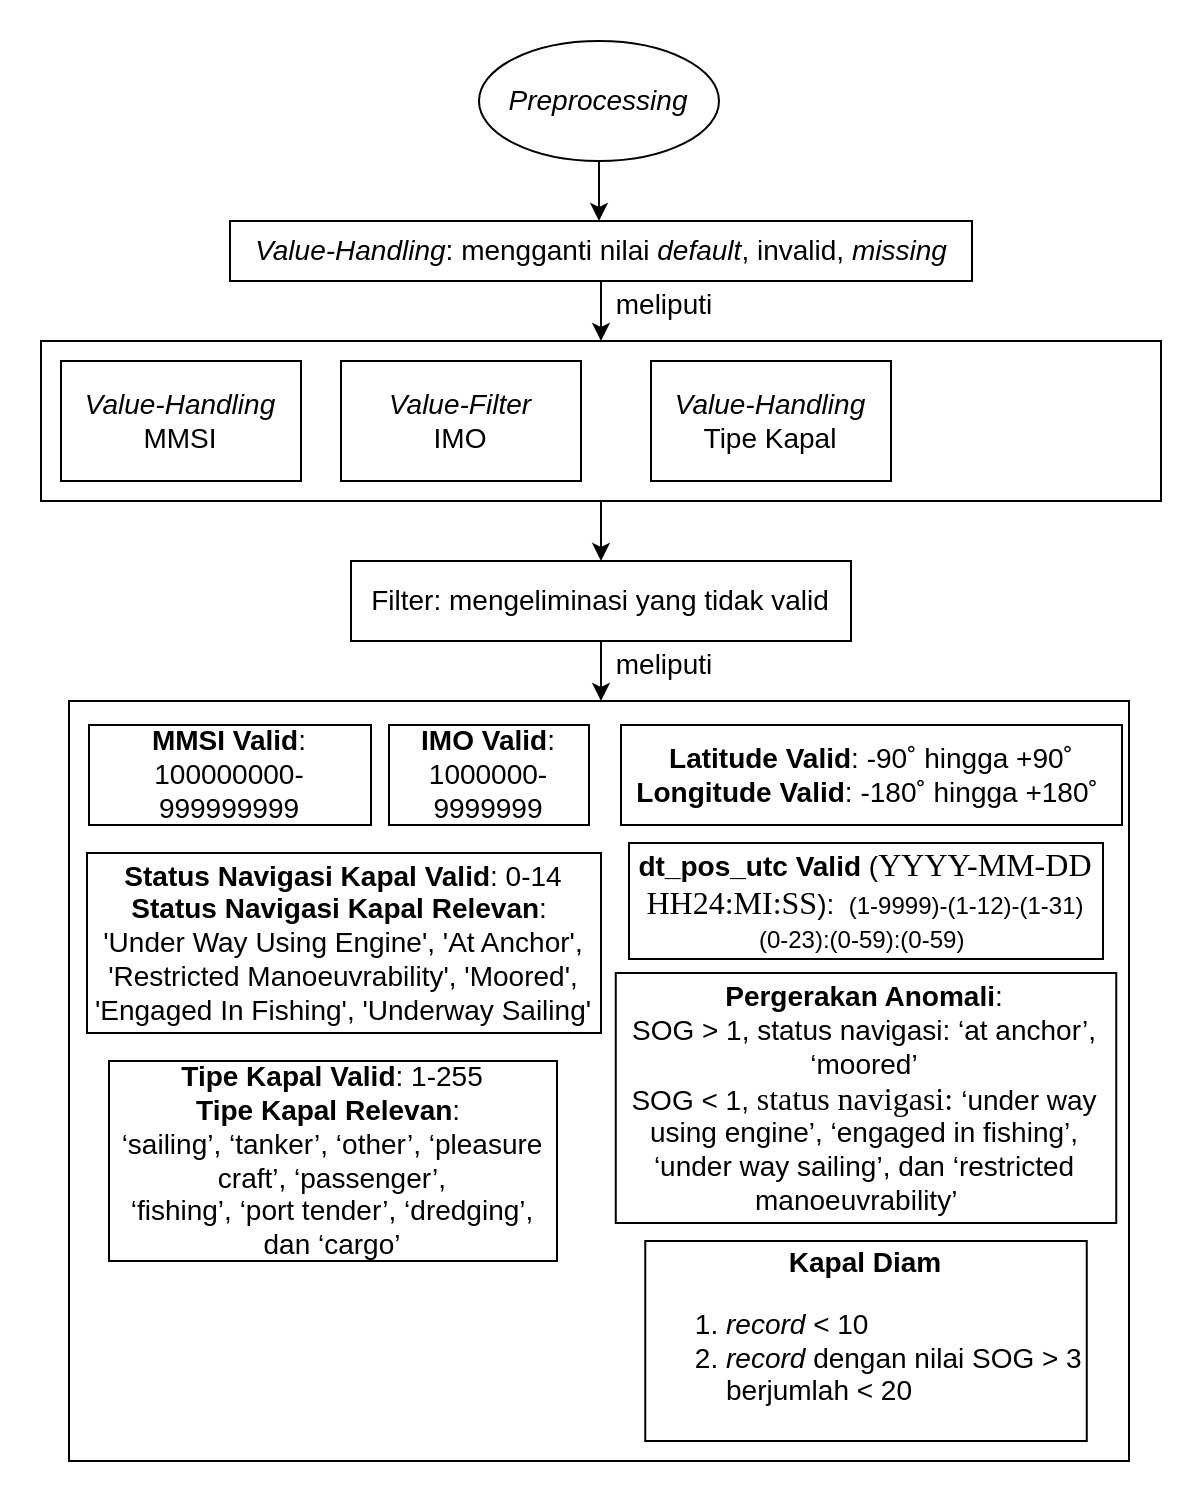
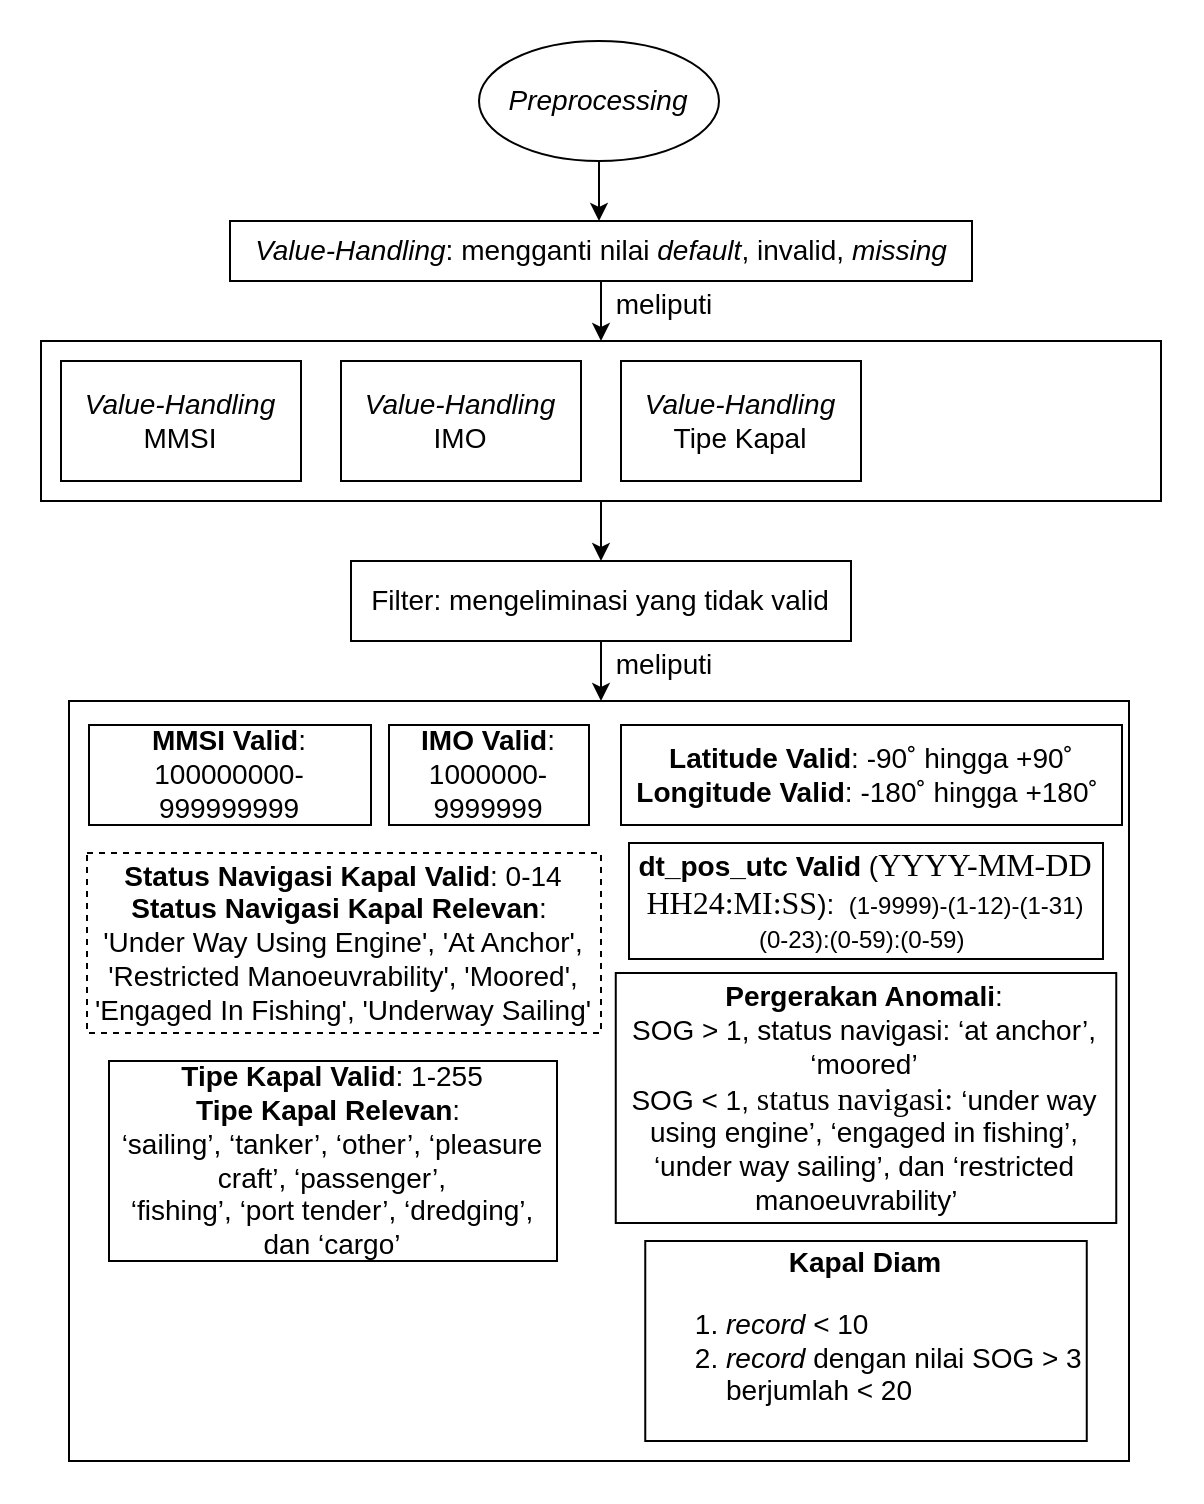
node "Value-Filter IMO": label "Value-Filter IMO" -> "Value-Handling IMO"
node "Value-Handling Tipe Kapal": moved (771, 421) -> (741, 421)
node "Status Navigasi Kapal Valid: 0-14 Status Navigasi Kapal Relevan: 'Under Way Using Engine', 'At Anchor', 'Restricted Manoeuvrability', 'Moored', 'Engaged In Fishing', 'Underway Sailing'": style solid -> dashed
